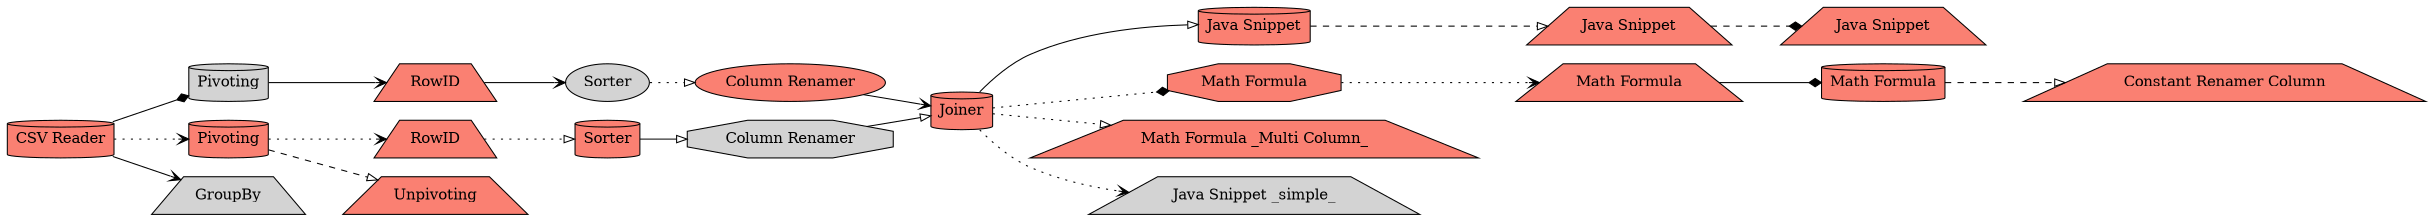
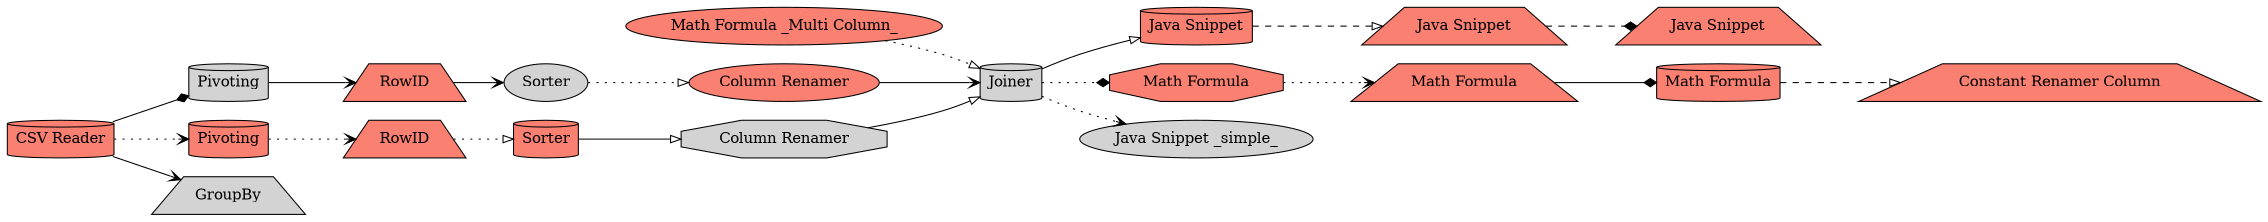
node "Joiner": fillcolor salmon -> lightgrey
edge "Joiner" -> "Math Formula _Multi Column_": reversed
node "Math Formula _Multi Column_": shape trapezium -> ellipse
node "Unpivoting": removed
node "Java Snippet _simple_": shape trapezium -> ellipse
